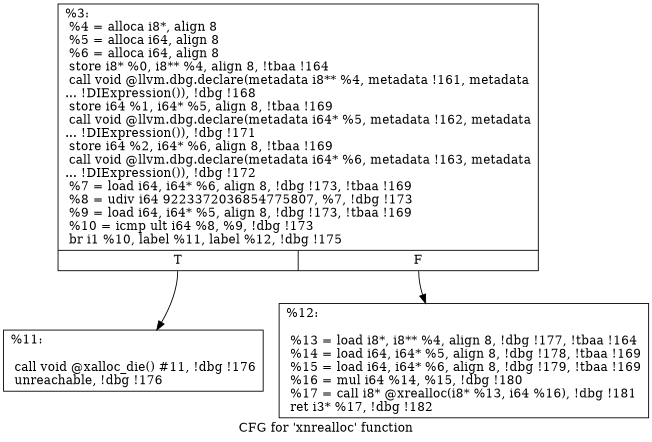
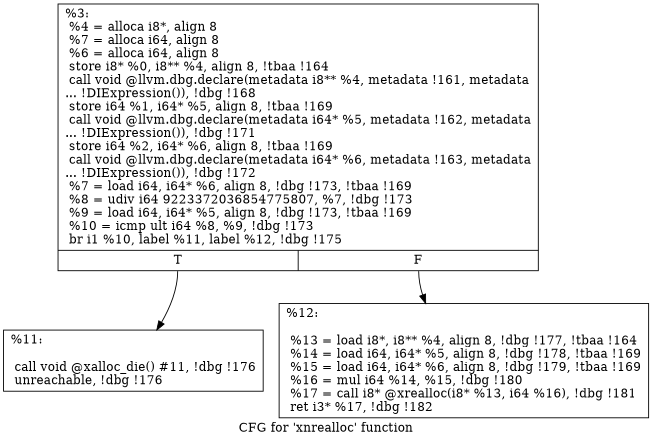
node "%3:": text "%5 = alloca i64, align 8" -> "%7 = alloca i64, align 8"
